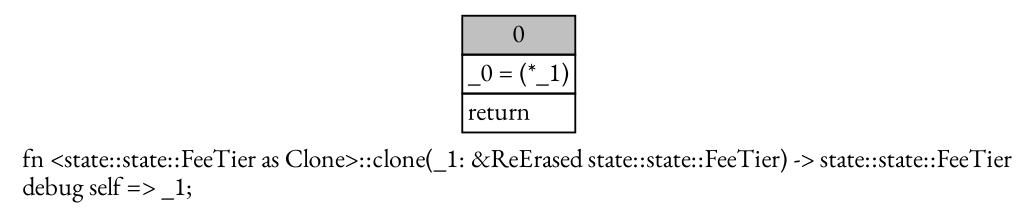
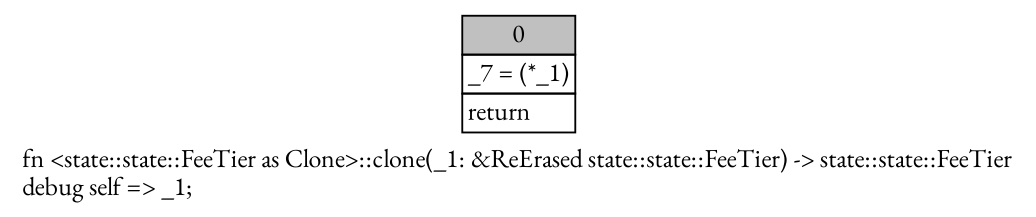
node "0": text "_0 = (*_1)" -> "_7 = (*_1)"
